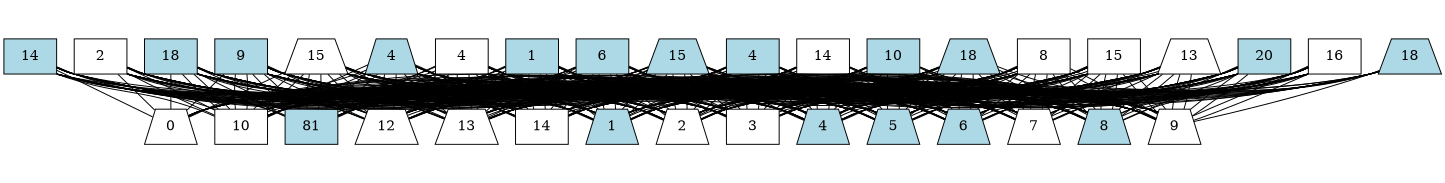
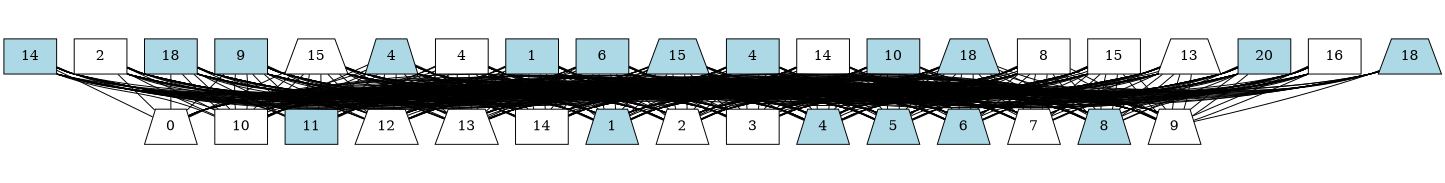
node "81": label "81" -> "11"
